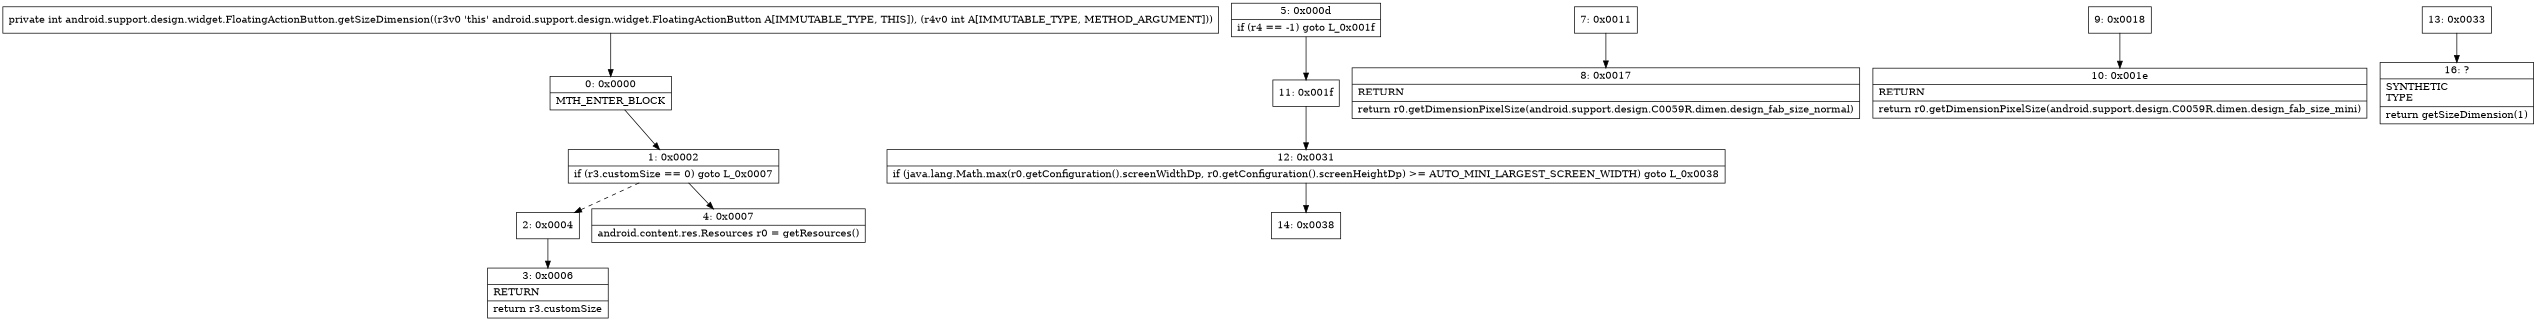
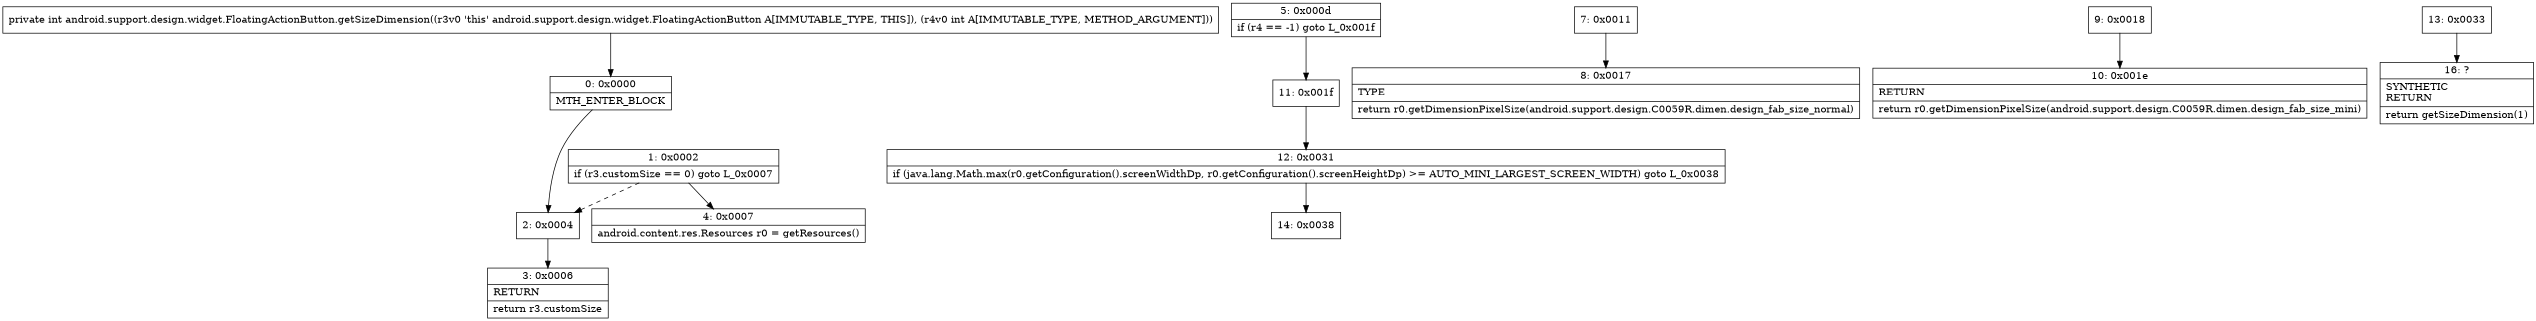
node "8: 0x0017": text "RETURN" -> "TYPE"
node "16: ?": text "TYPE" -> "RETURN"
edge "0: 0x0000" -> "1: 0x0002": now "0: 0x0000" -> "2: 0x0004"
